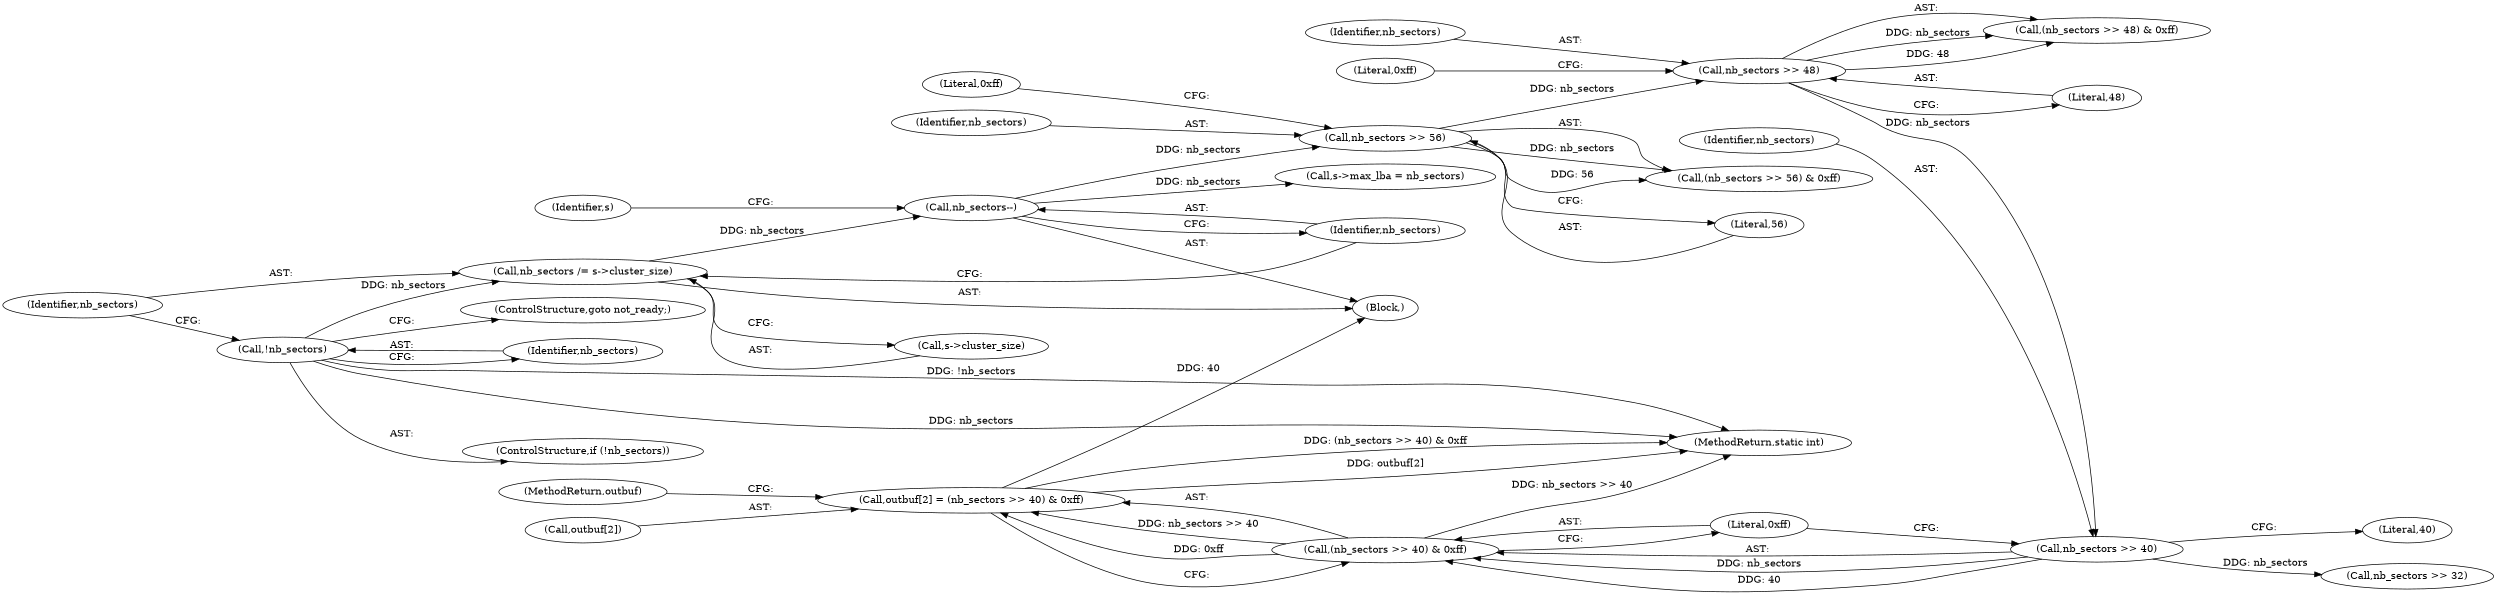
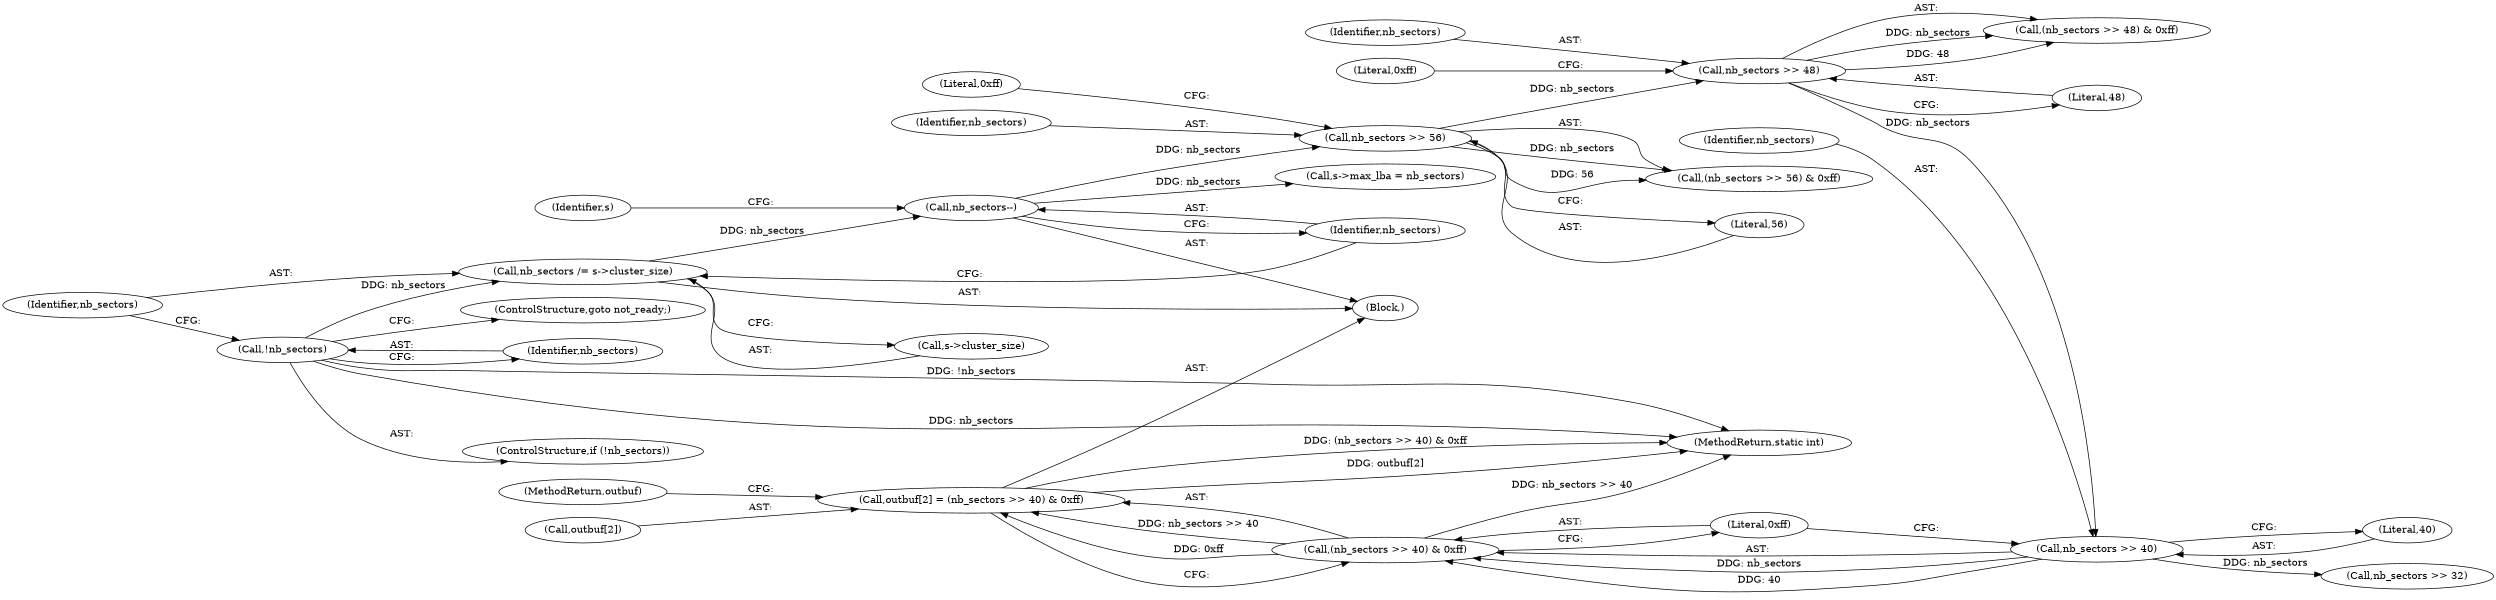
edge "(Call,outbuf[2] = (nb_sectors >> 40) & 0xff)" -> "(Block,)": label "DDG: 40" -> "AST: "
edge "(Literal,40)" -> "(Call,nb_sectors >> 40)": added, label "AST:"
